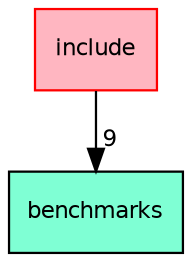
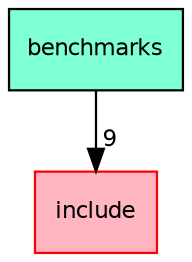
edge "include" -> "benchmarks": reversed
